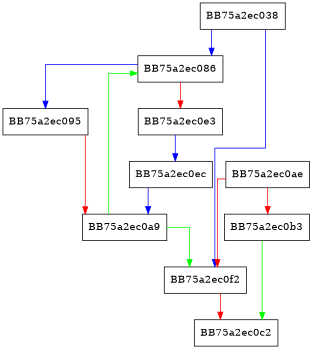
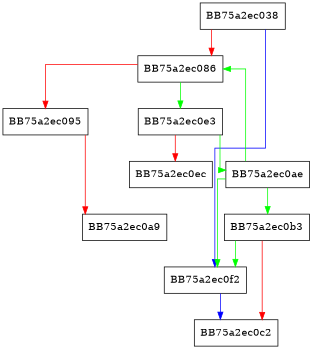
edge "BB75a2ec038" -> "BB75a2ec086": color blue -> red
edge "BB75a2ec086" -> "BB75a2ec095": color blue -> red
edge "BB75a2ec086" -> "BB75a2ec0e3": color red -> green
edge "BB75a2ec0a9" -> "BB75a2ec086": now "BB75a2ec0ae" -> "BB75a2ec086"
edge "BB75a2ec0e3" -> "BB75a2ec0ec": color blue -> red
edge "BB75a2ec0e3" -> "BB75a2ec0ae": added
edge "BB75a2ec0ec" -> "BB75a2ec0a9": removed
edge "BB75a2ec0ae" -> "BB75a2ec0b3": color red -> green
edge "BB75a2ec0ae" -> "BB75a2ec0f2": color red -> green
edge "BB75a2ec0a9" -> "BB75a2ec0f2": now "BB75a2ec0b3" -> "BB75a2ec0f2"
edge "BB75a2ec0b3" -> "BB75a2ec0c2": color green -> red
edge "BB75a2ec0f2" -> "BB75a2ec0c2": color red -> blue
